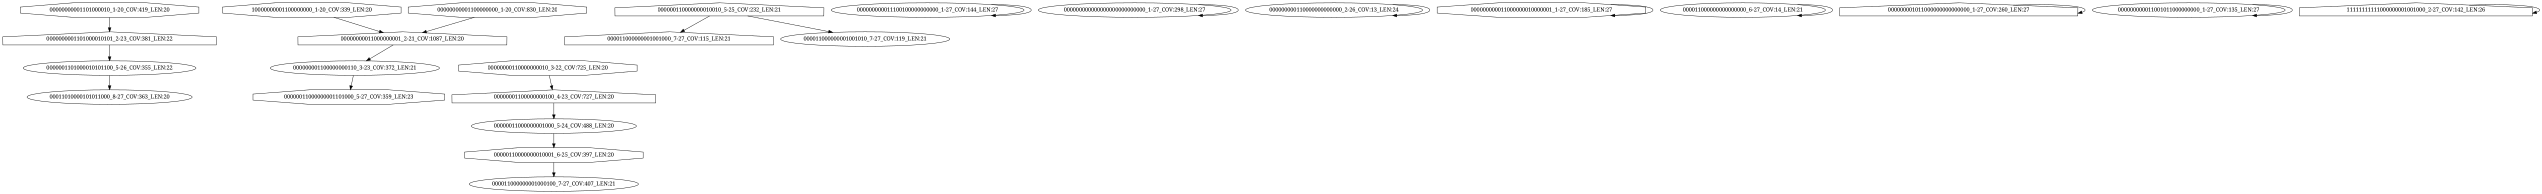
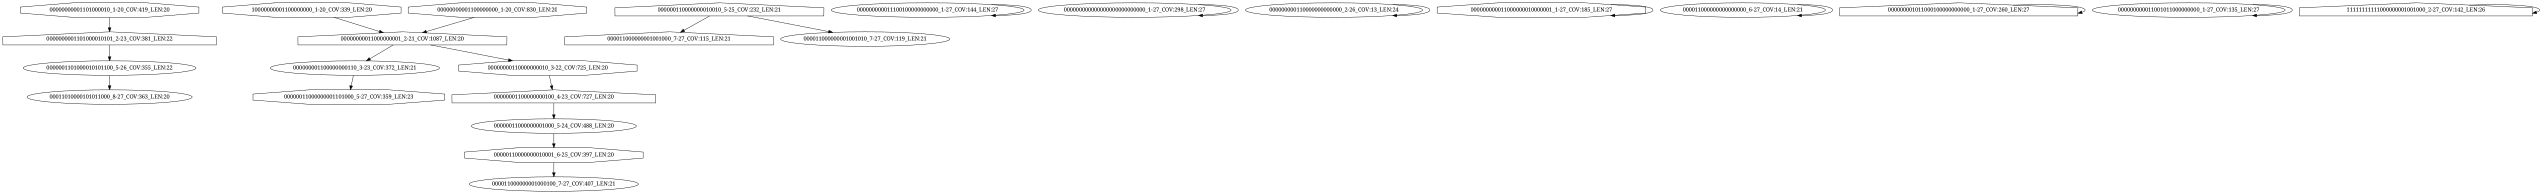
node "000000001011000000000000000_1-27_COV:260_LEN:27": label "000000001011000000000000000_1-27_COV:260_LEN:27" -> "000000001011000100000000000_1-27_COV:260_LEN:27"
edge "00000000011000000001_2-21_COV:1087_LEN:20" -> "00000000110000000010_3-22_COV:725_LEN:20": added
